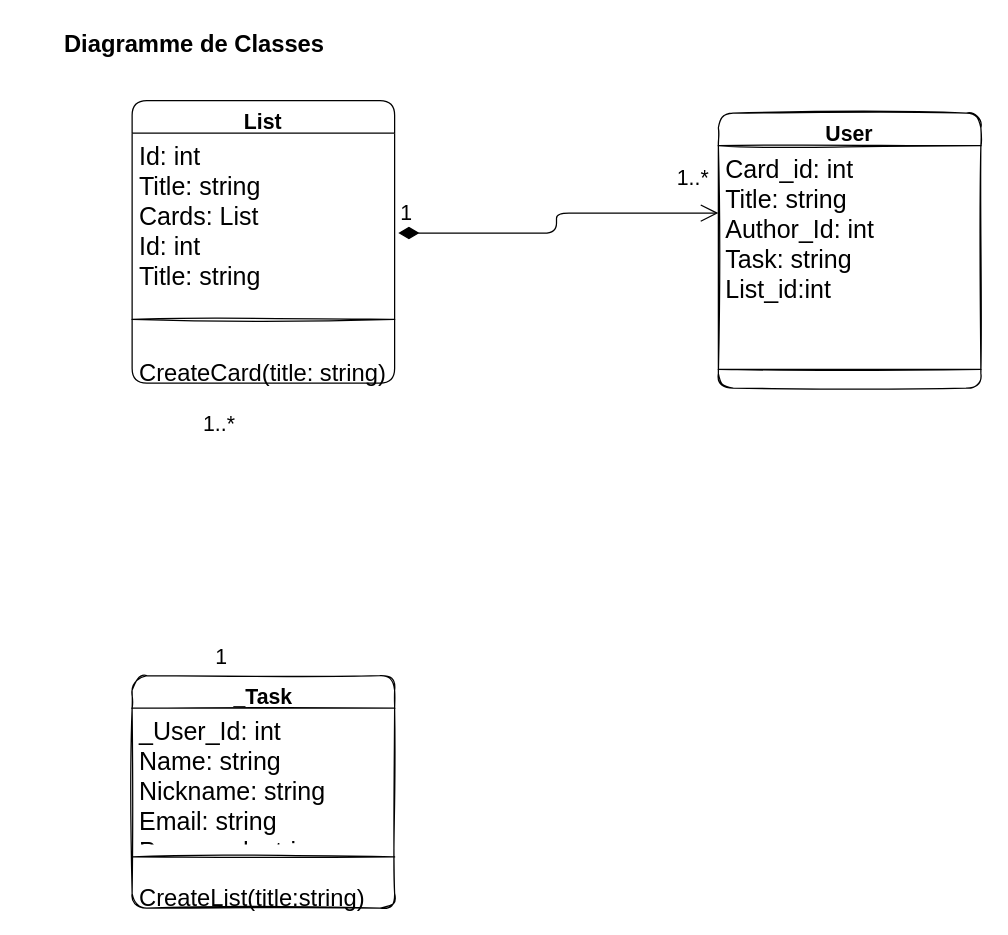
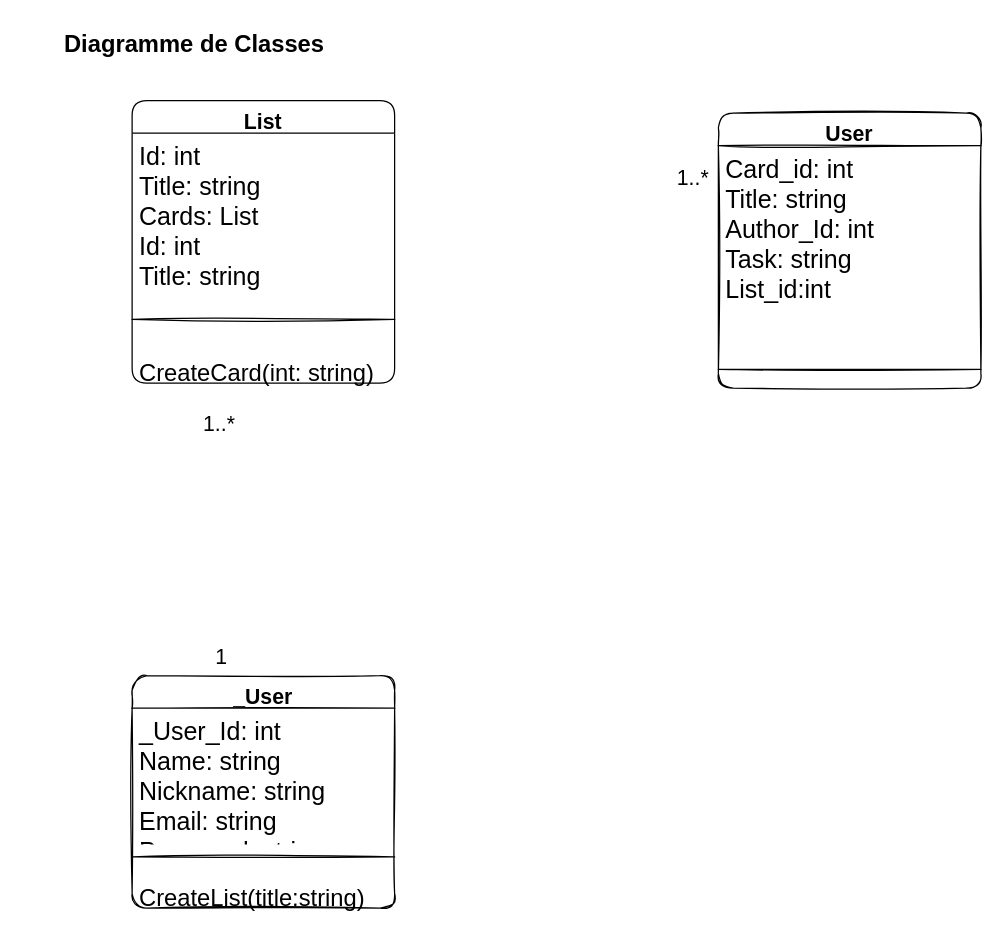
edge "Id: int Title: string Cards: List Id: int Title: string Cards: List" -- "Card_id: int Title: string Author_Id: int Task: string List_id:int": removed, label "1"
node "CreateCard(title: string)": label "CreateCard(title: string)" -> "CreateCard(int: string)"
node "_Task": label "_Task" -> "_User"
